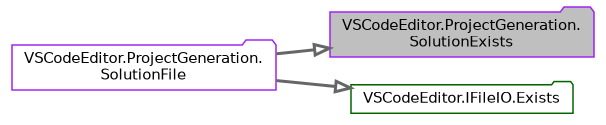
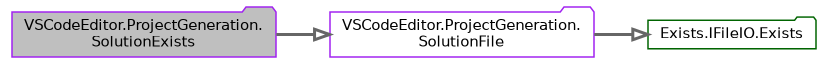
edge "VSCodeEditor.ProjectGeneration. SolutionFile" -> "VSCodeEditor.ProjectGeneration. SolutionExists": reversed
node "VSCodeEditor.IFileIO.Exists": label "VSCodeEditor.IFileIO.Exists" -> "Exists.IFileIO.Exists"
